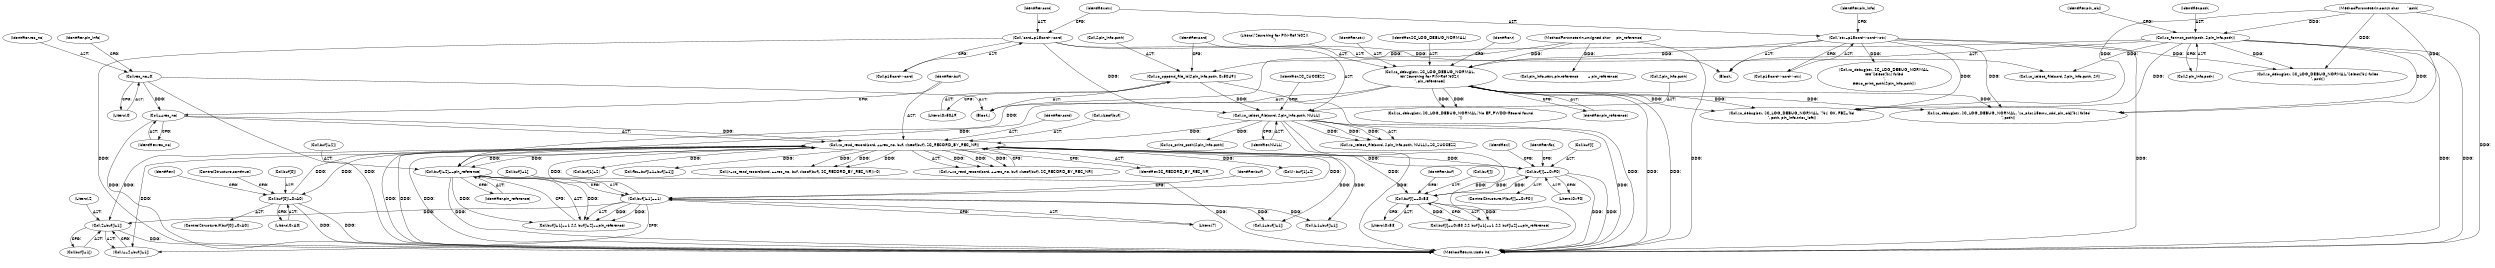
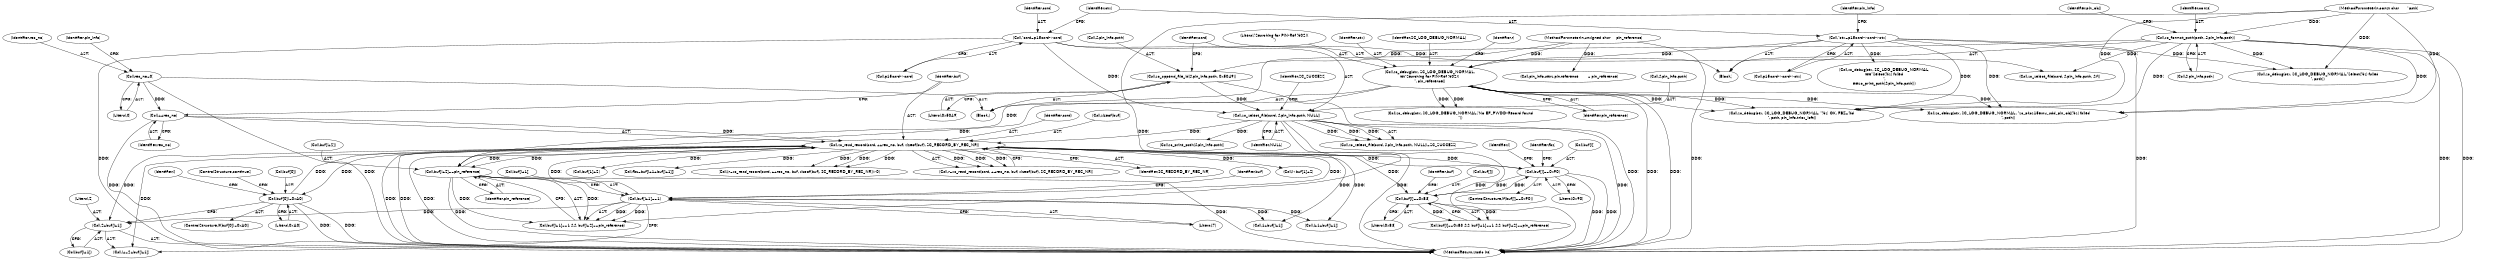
node "(Identifier,path)": label "(Identifier,path)" -> "(Identifier,const)"
edge "(Call,2+buf[i+1])" -> "(MethodReturn,static int)": label "DDG: " -> "AST: "
edge "(Call,i+=2+buf[i+1])" -> "(Call,2+buf[i+1])": now "(Call,buf[0]!=0xA0)" -> "(Call,2+buf[i+1])"
edge "(MethodParameterIn,const char       *path)" -> "(MethodReturn,static int)": now "(MethodParameterIn,const char       *path)" -> "(Call,buf[i+1]==1 && buf[i+2]==pin_reference)"
